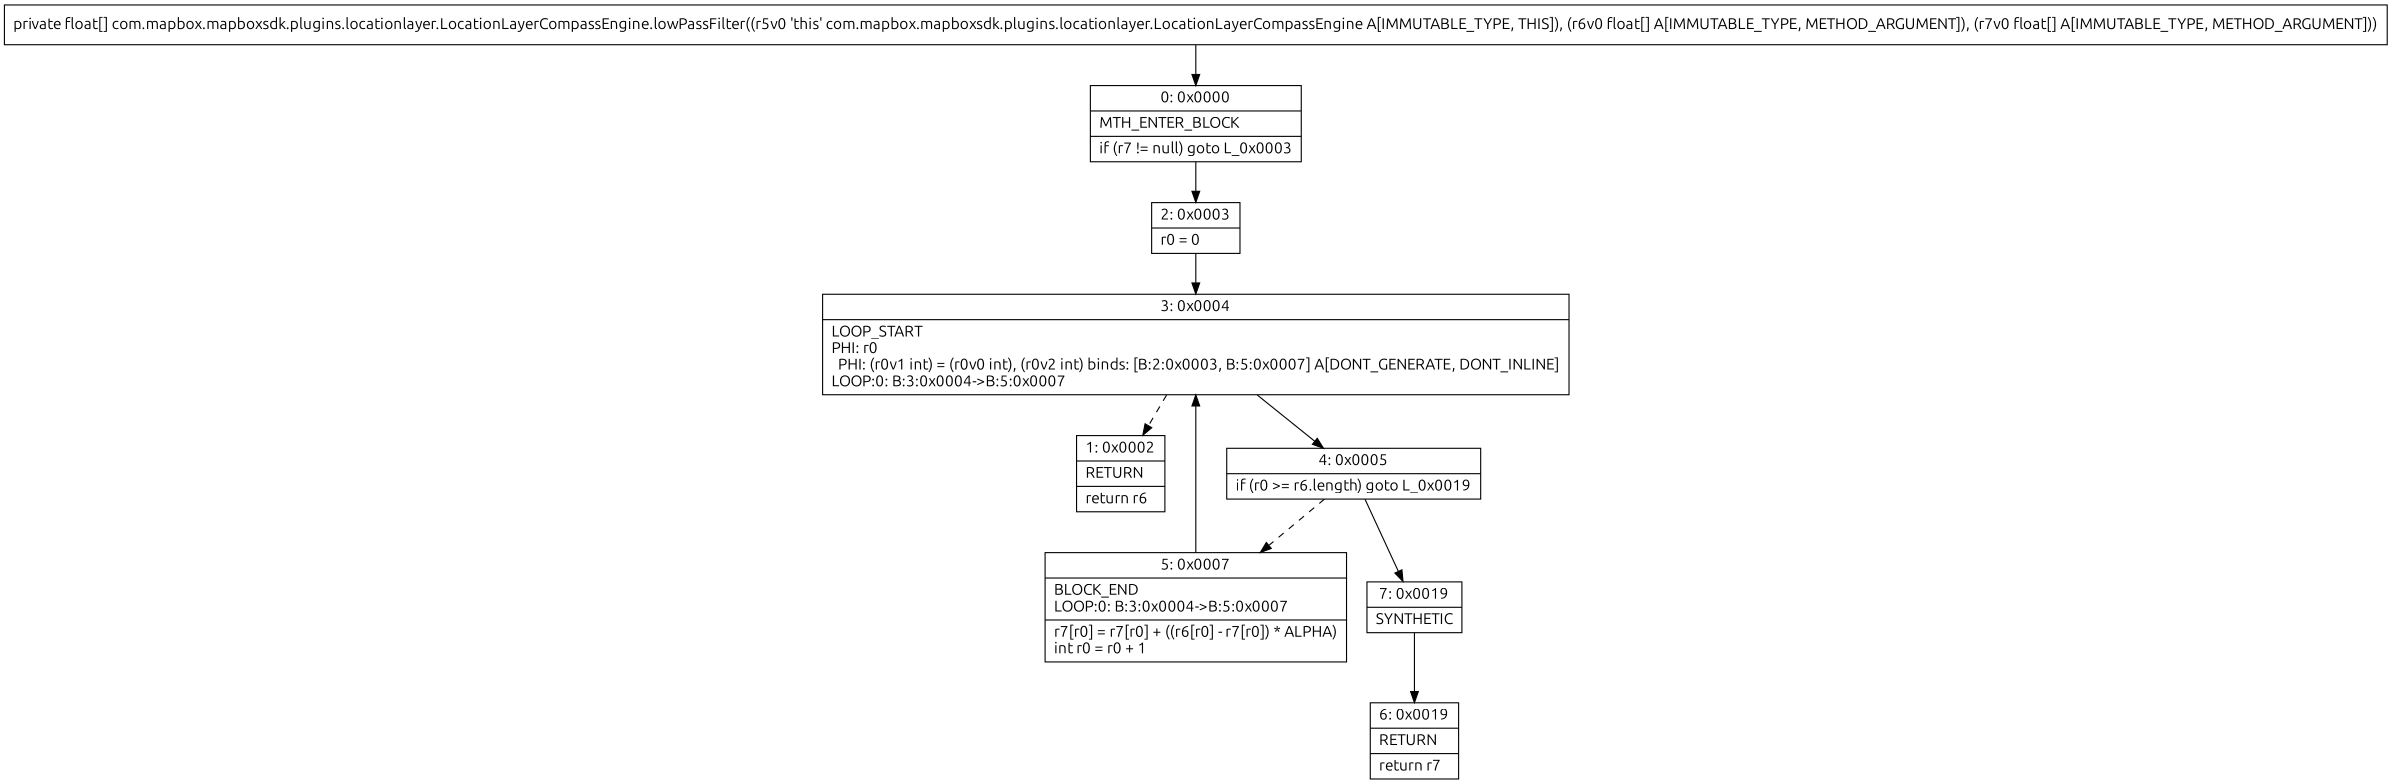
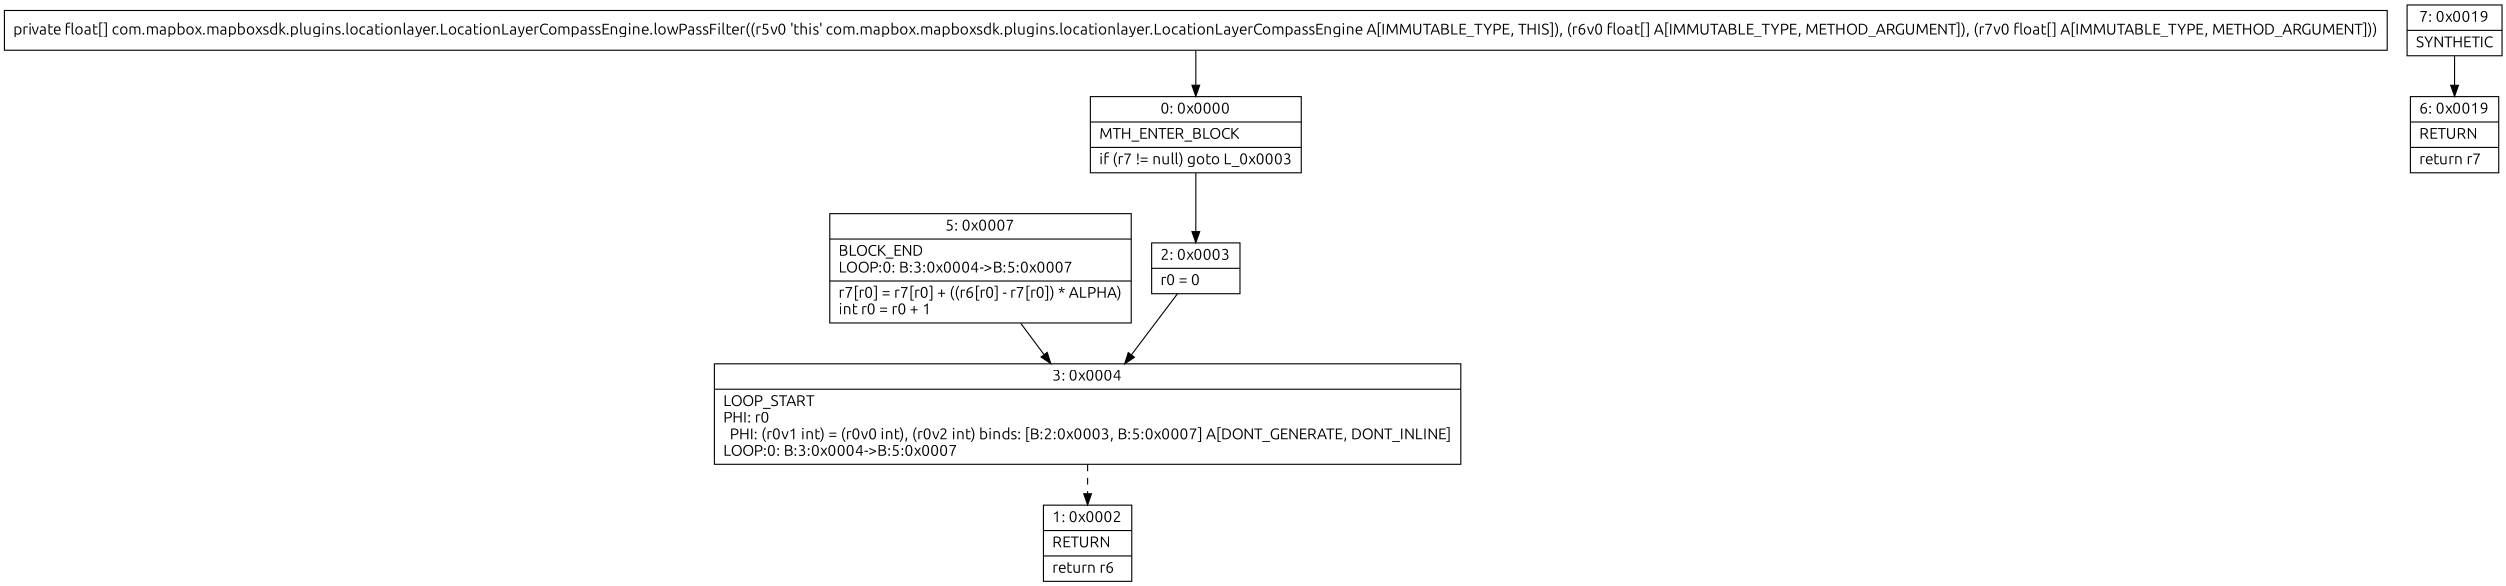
node "4: 0x0005": removed
